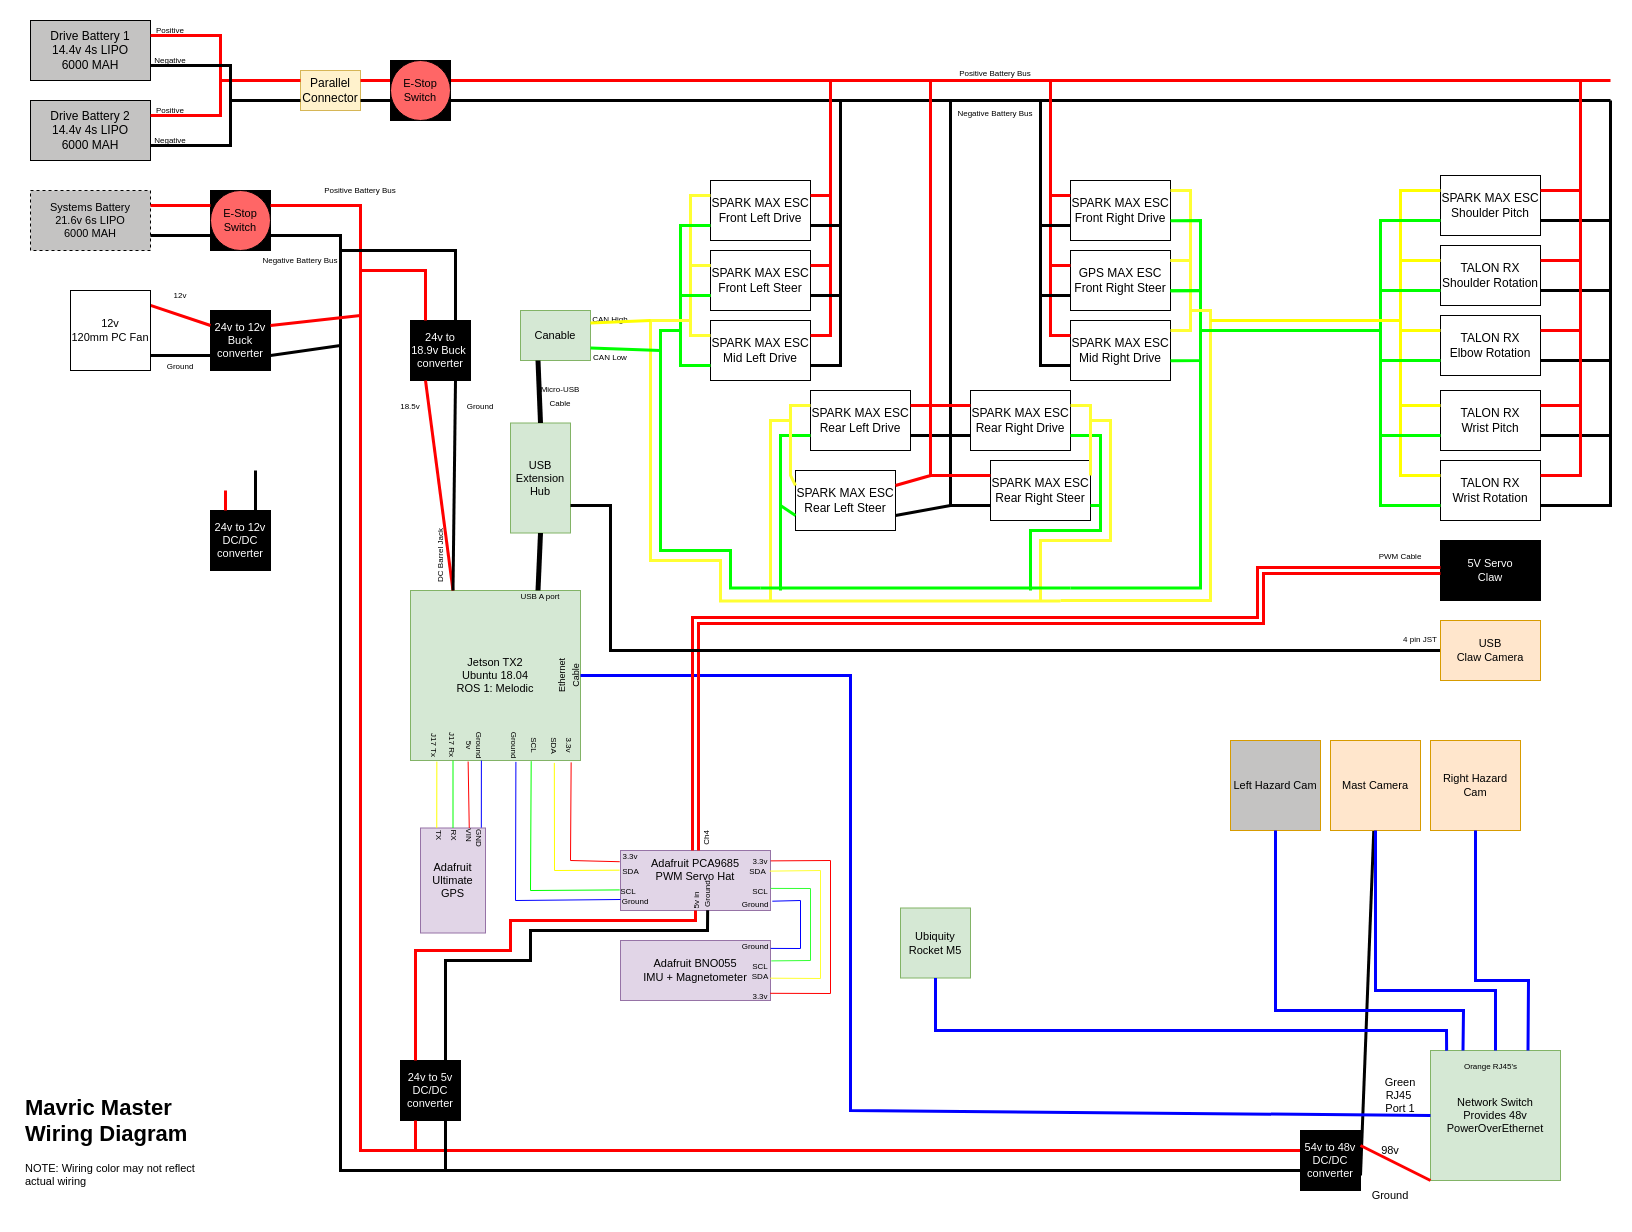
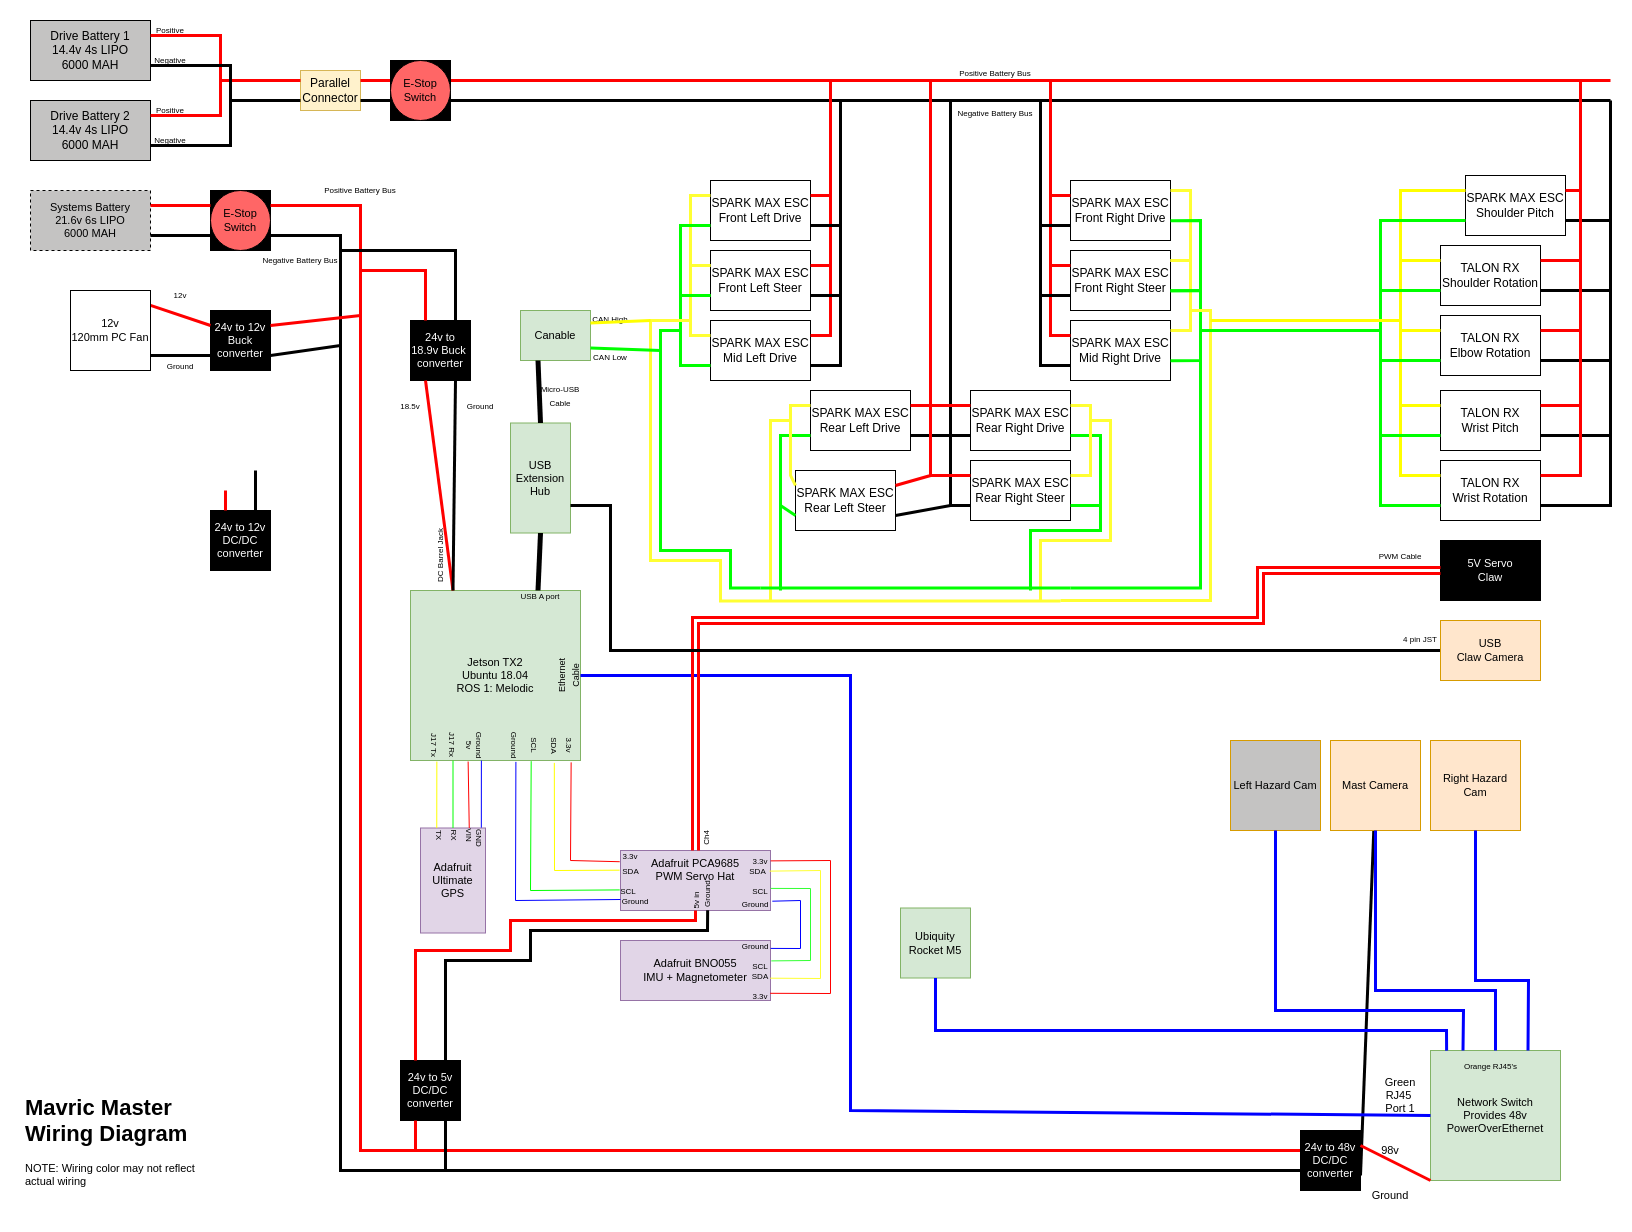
node "SPARK MAX ESC Shoulder Pitch": moved (1491, 206) -> (1516, 206)
node "GPS MAX ESC Front Right Steer": label "GPS MAX ESC Front Right Steer" -> "SPARK MAX ESC Front Right Steer"
node "SPARK MAX ESC Rear Right Steer": moved (1041, 491) -> (1021, 491)
node "54v to 48v DC/DC converter": label "54v to 48v DC/DC converter" -> "24v to 48v DC/DC converter"
